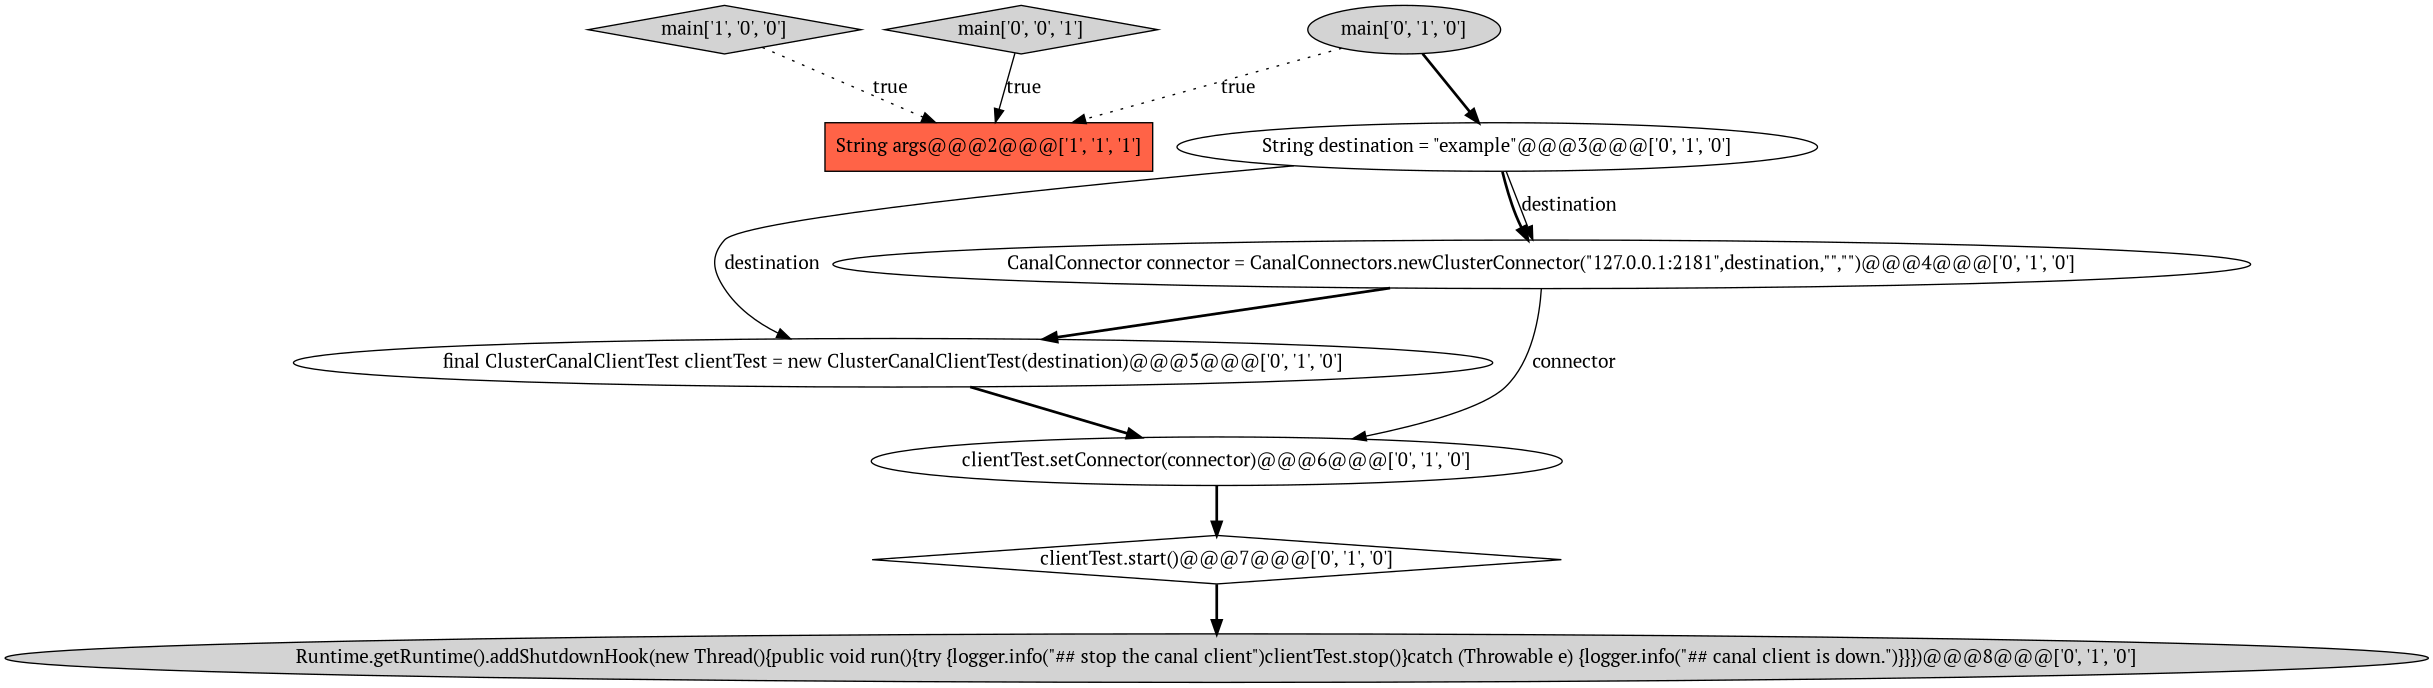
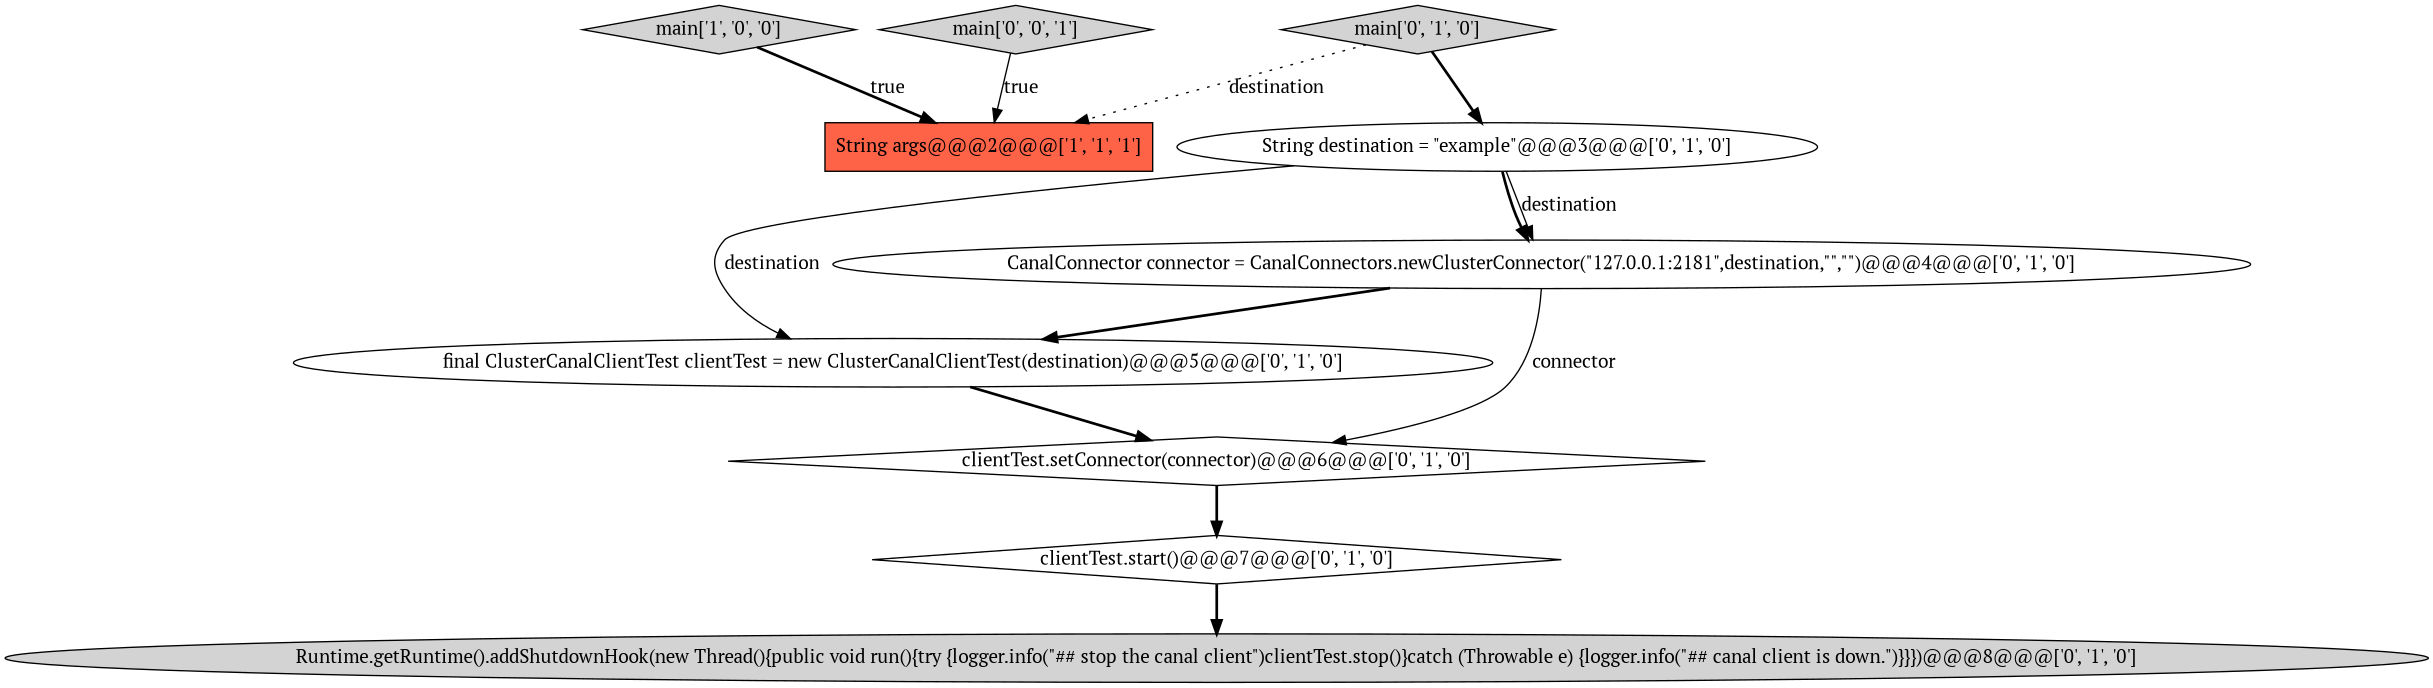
node "main['0', '1', '0']": shape ellipse -> diamond
edge "main['1', '0', '0']" -> "String args@@@2@@@['1', '1', '1']": style dotted -> bold
edge "main['0', '1', '0']" -> "String args@@@2@@@['1', '1', '1']": label "true" -> "destination"
node "clientTest.setConnector(connector)@@@6@@@['0', '1', '0']": shape ellipse -> diamond
